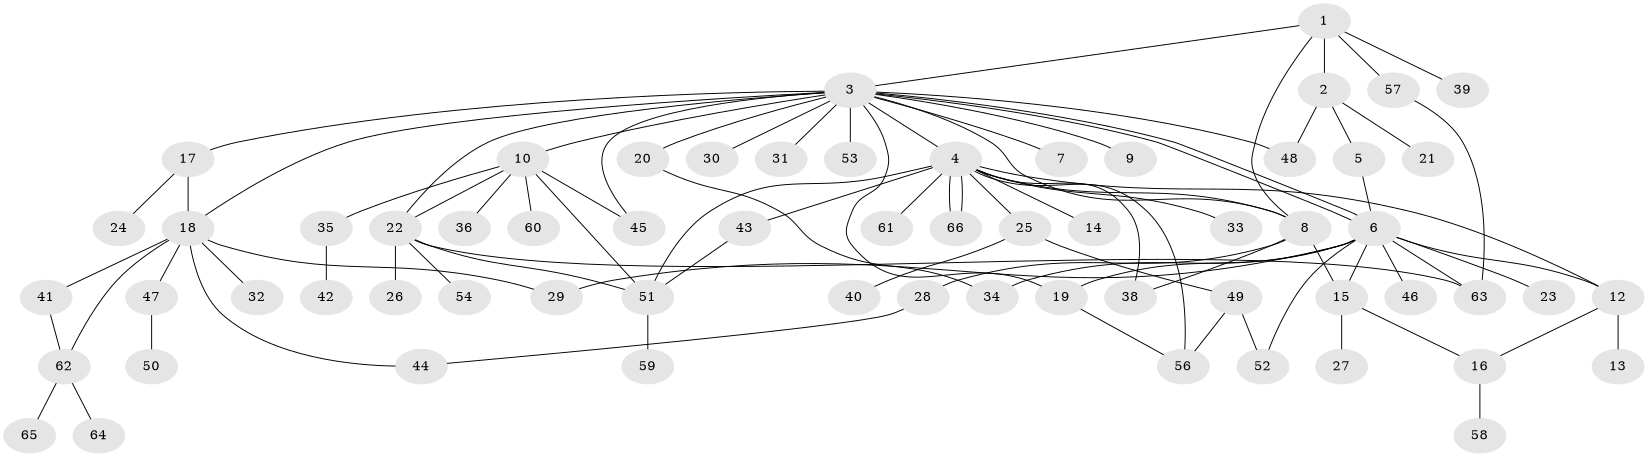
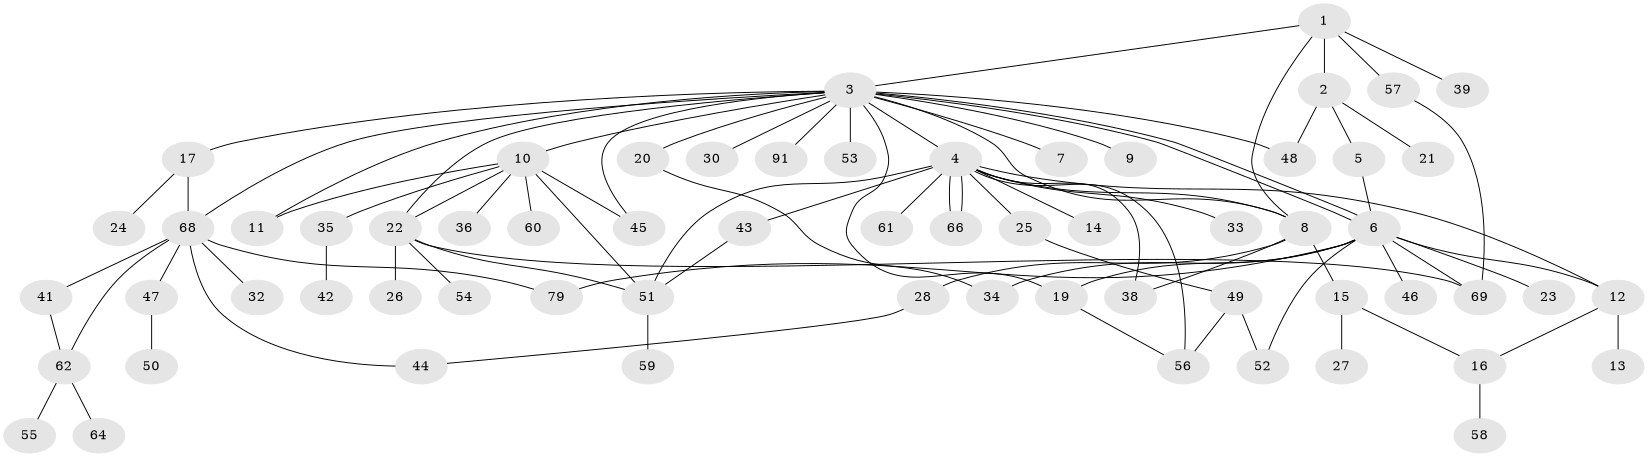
node "31": label "31" -> "91"
node "18": label "18" -> "68"
node "11": added
edge "6" -- "15": removed
node "29": label "29" -> "79"
node "40": removed
node "63": label "63" -> "69"
node "65": label "65" -> "55"
